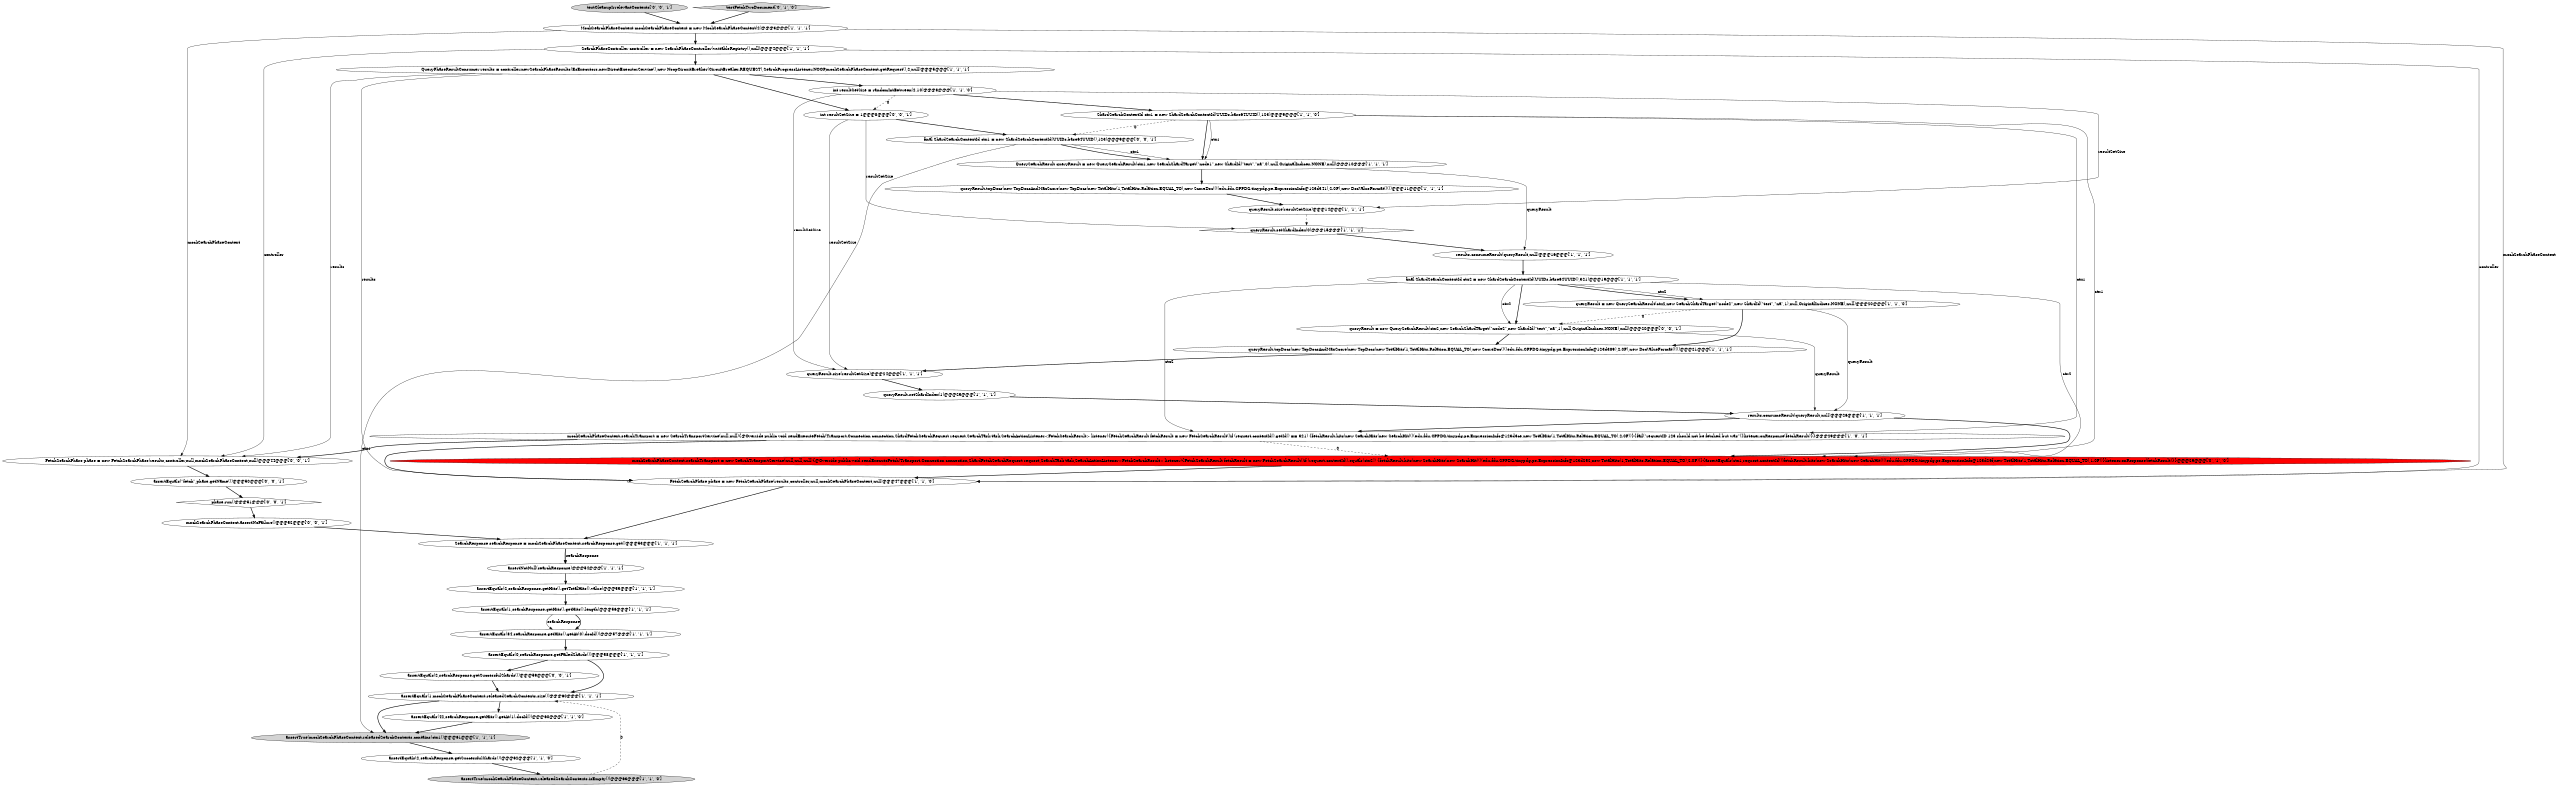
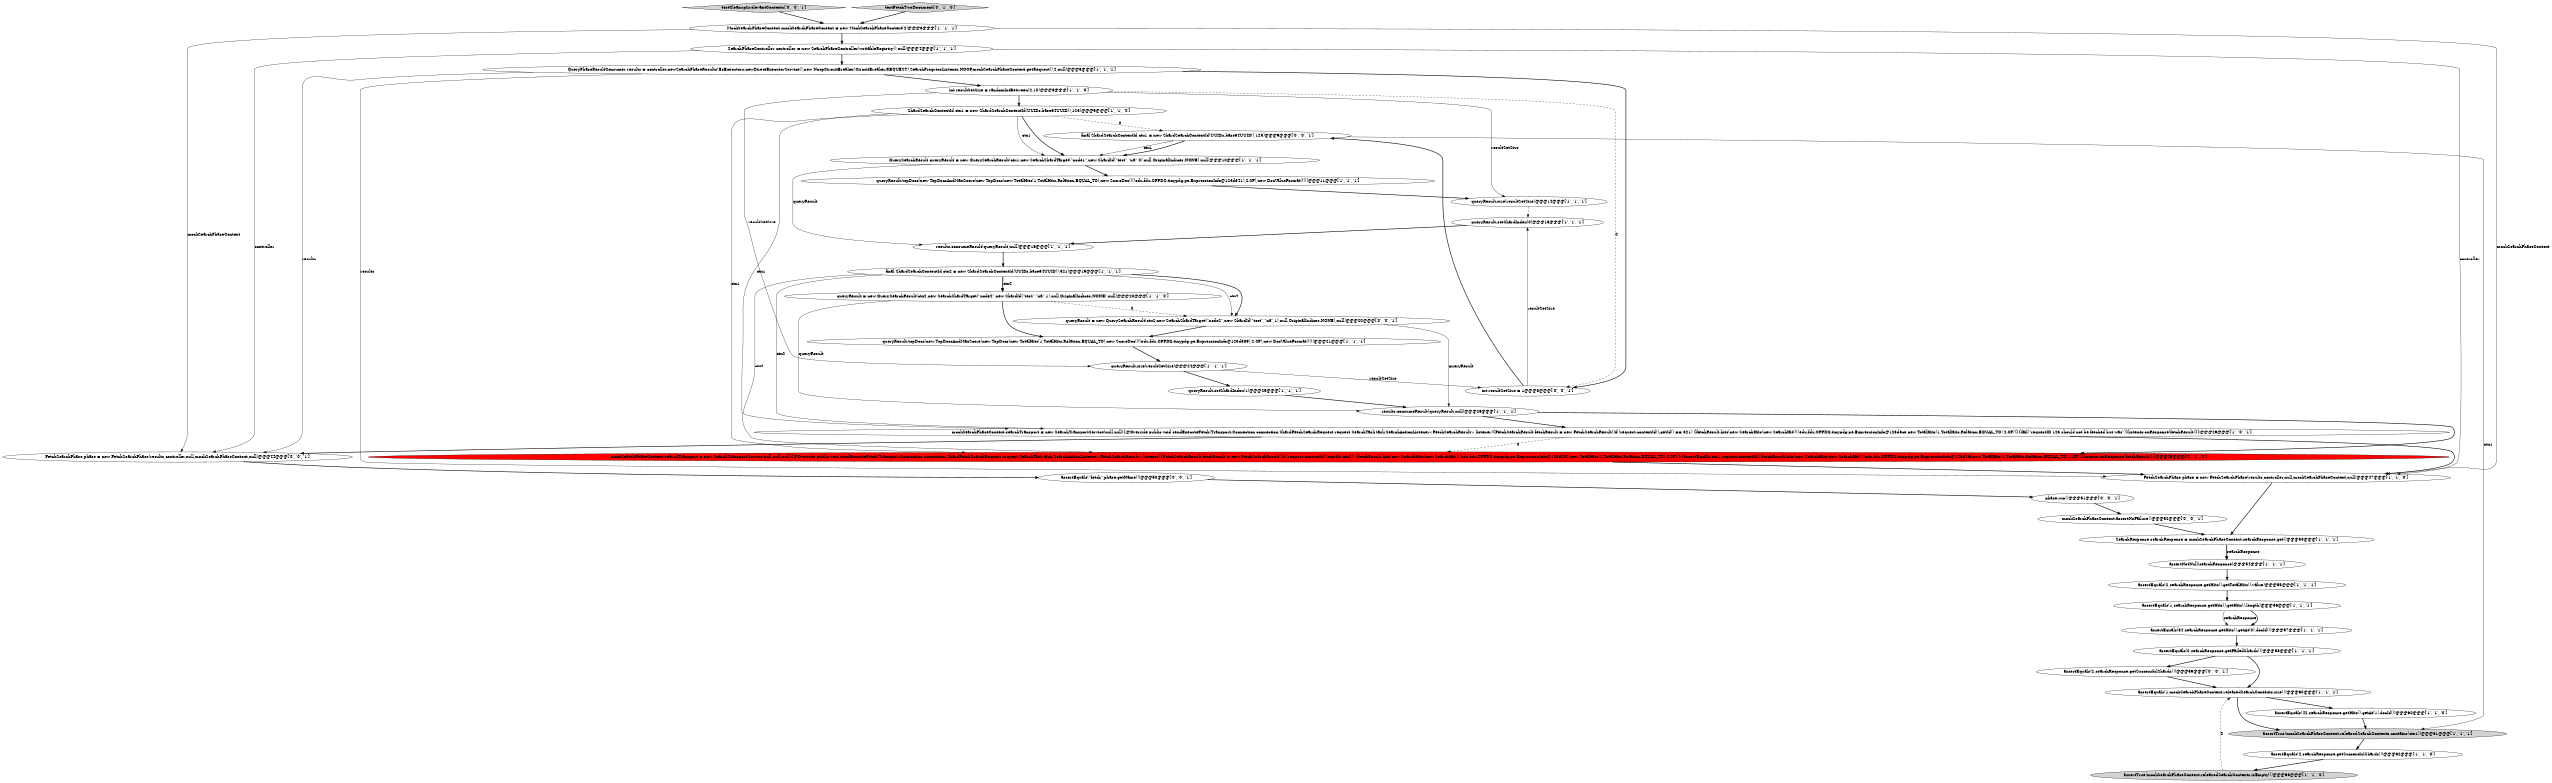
node "testCleanupIrrelevantContexts['0', '0', '1']": shape ellipse -> diamond
node "queryResult.setShardIndex(0)@@@15@@@['1', '1', '1']": shape diamond -> ellipse
edge "int resultSetSize = 1@@@8@@@['0', '0', '1']" -> "queryResult.size(resultSetSize)@@@24@@@['1', '1', '1']": reversed
node "phase.run()@@@51@@@['0', '0', '1']": shape diamond -> ellipse
